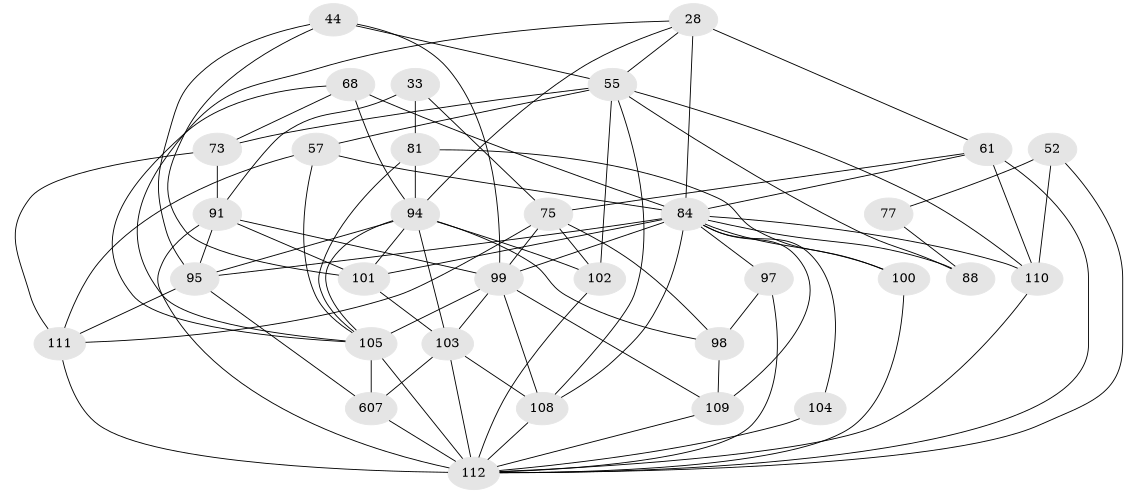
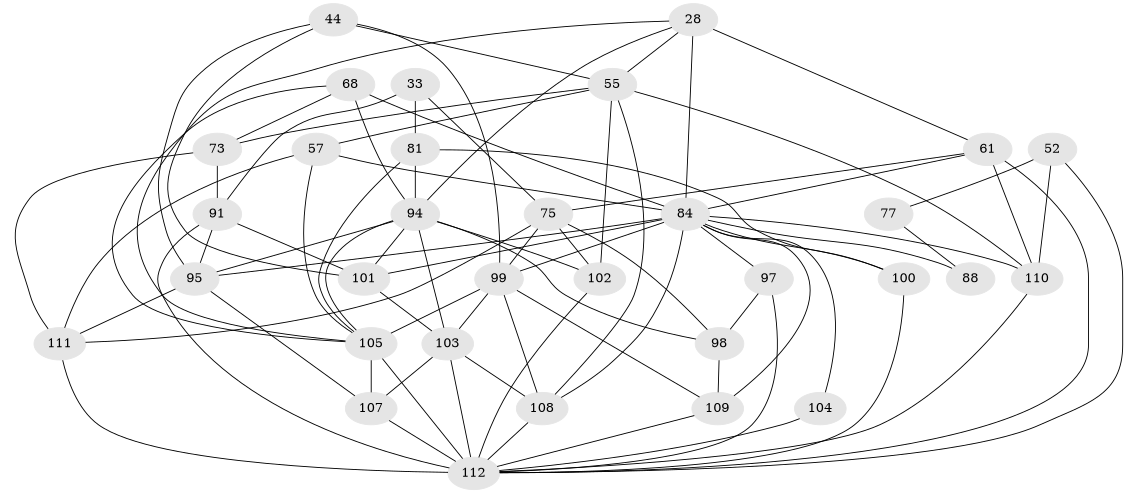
edge "55" -- "88": removed
edge "91" -- "99": removed
node "607": label "607" -> "107"
